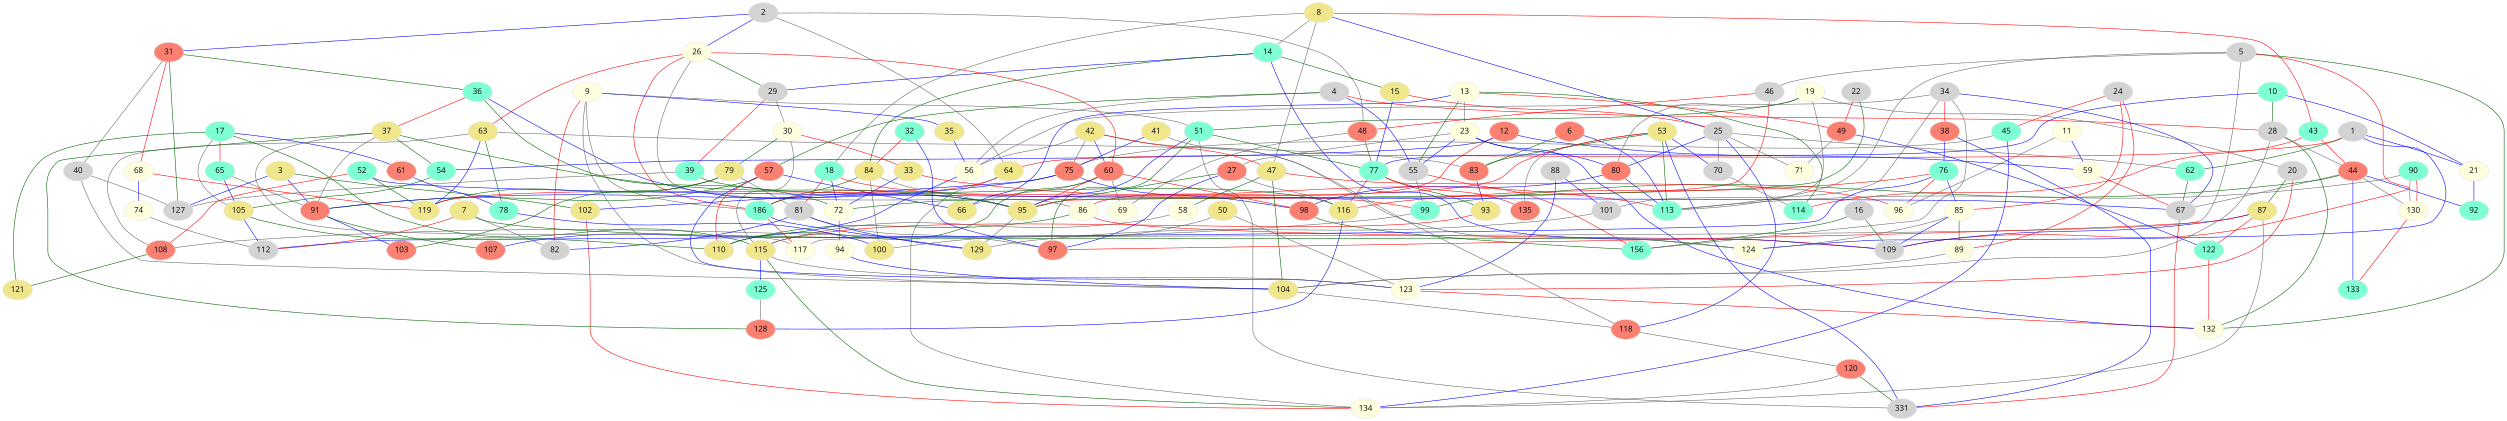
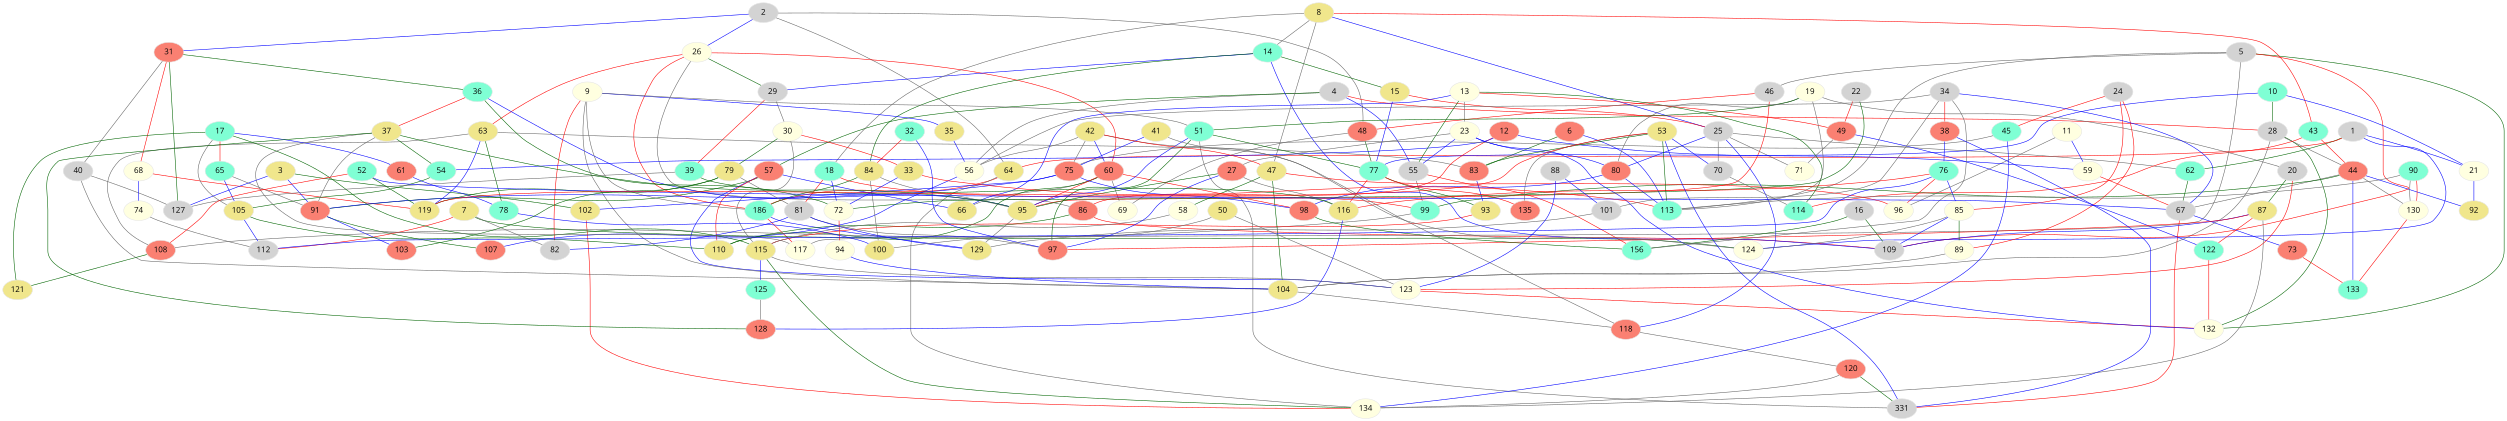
node "86": fillcolor lightyellow -> salmon
node "92": fillcolor aquamarine -> khaki
node "73": added
